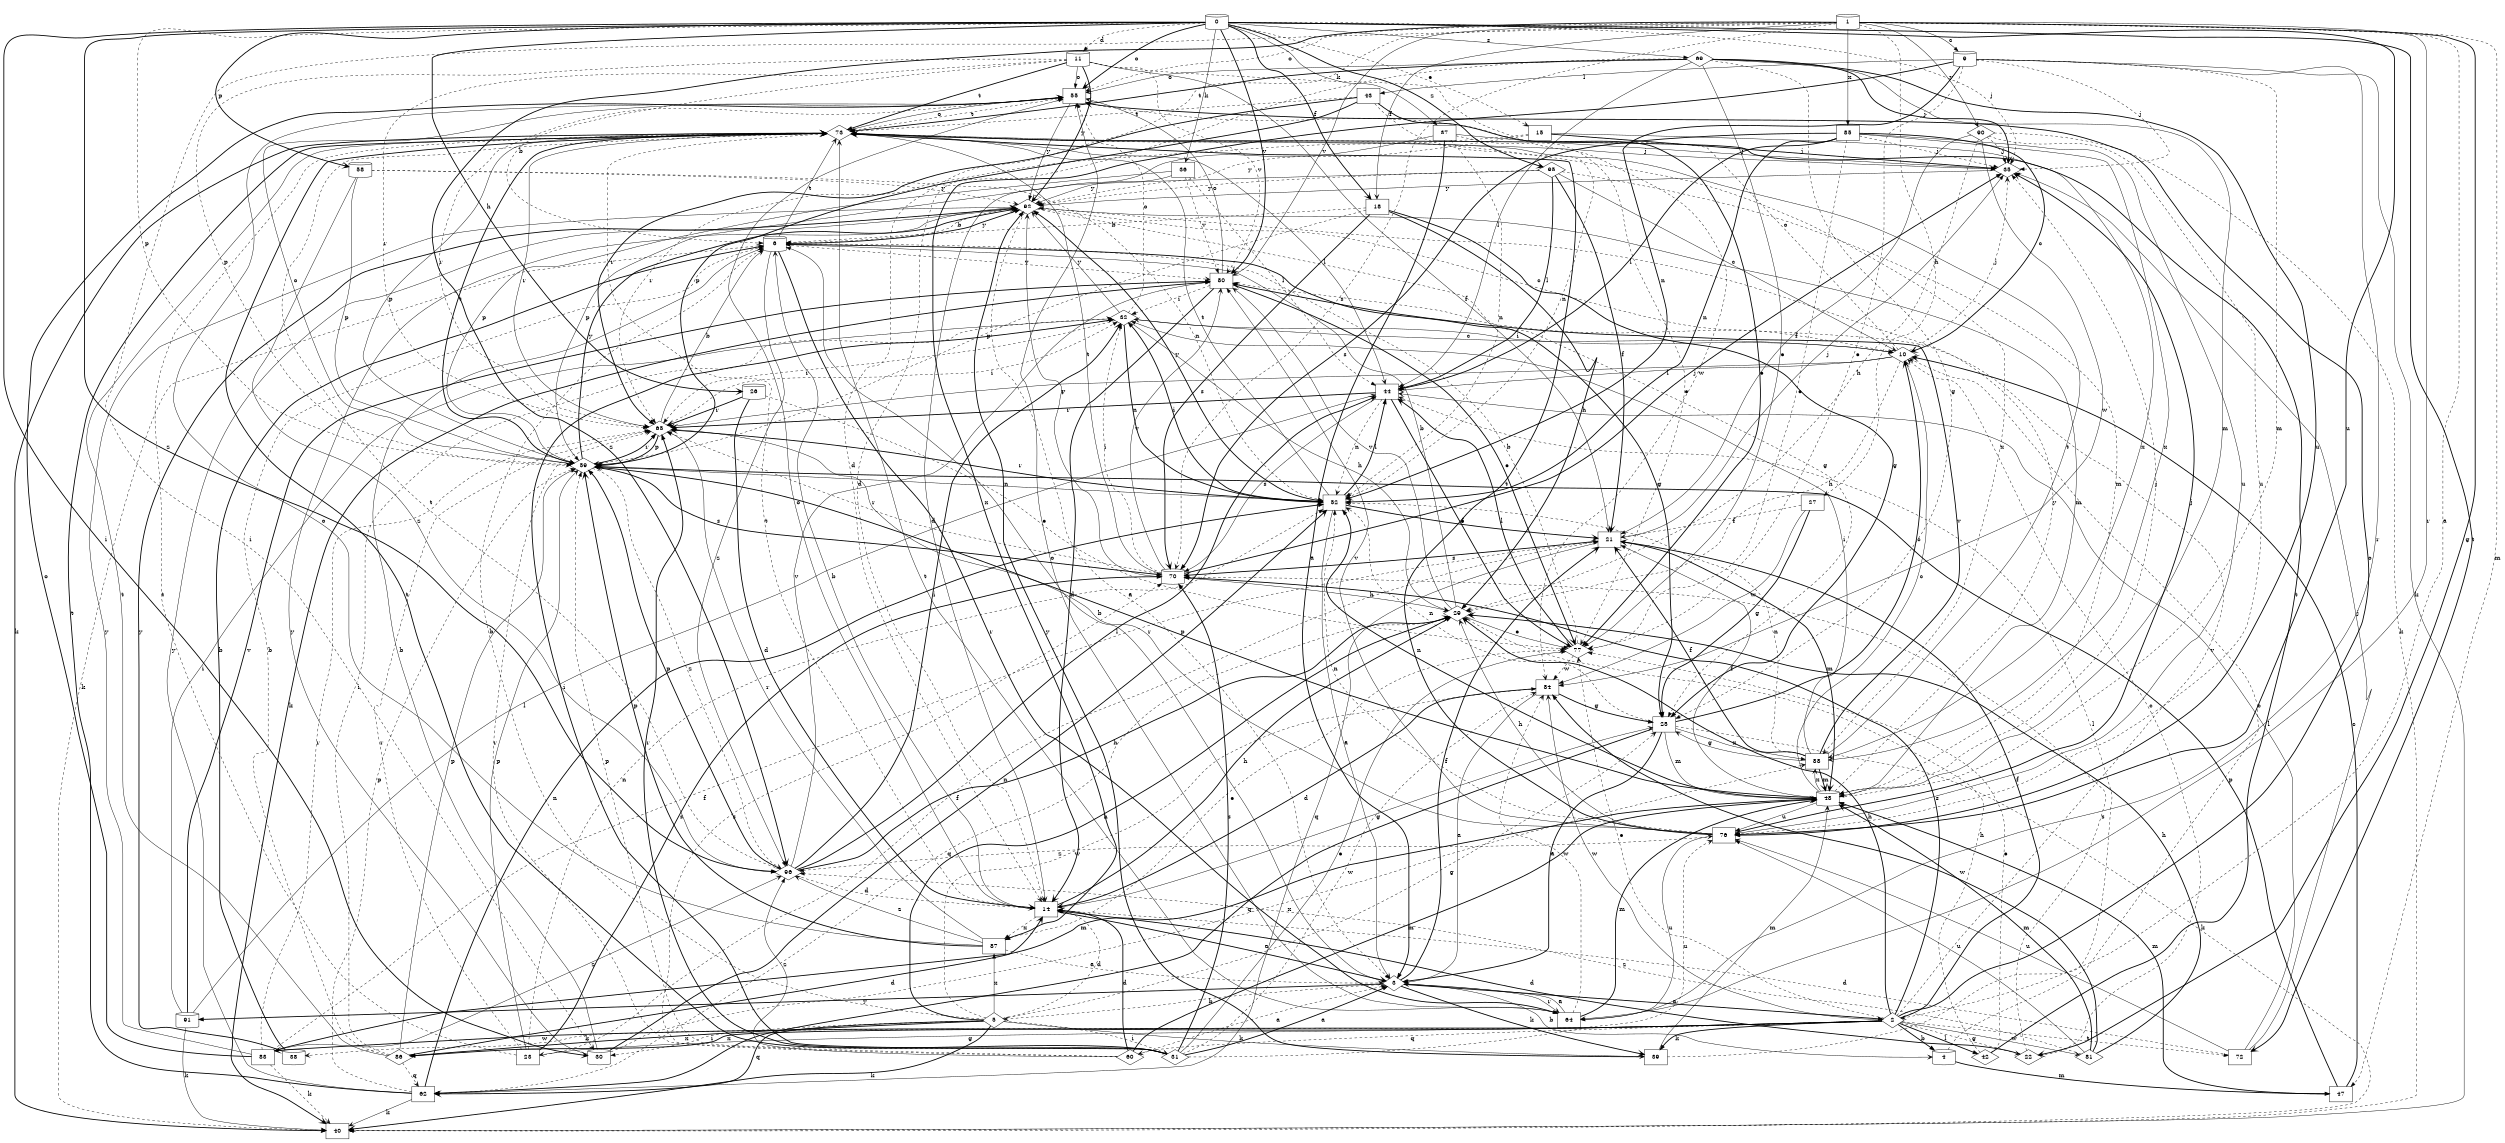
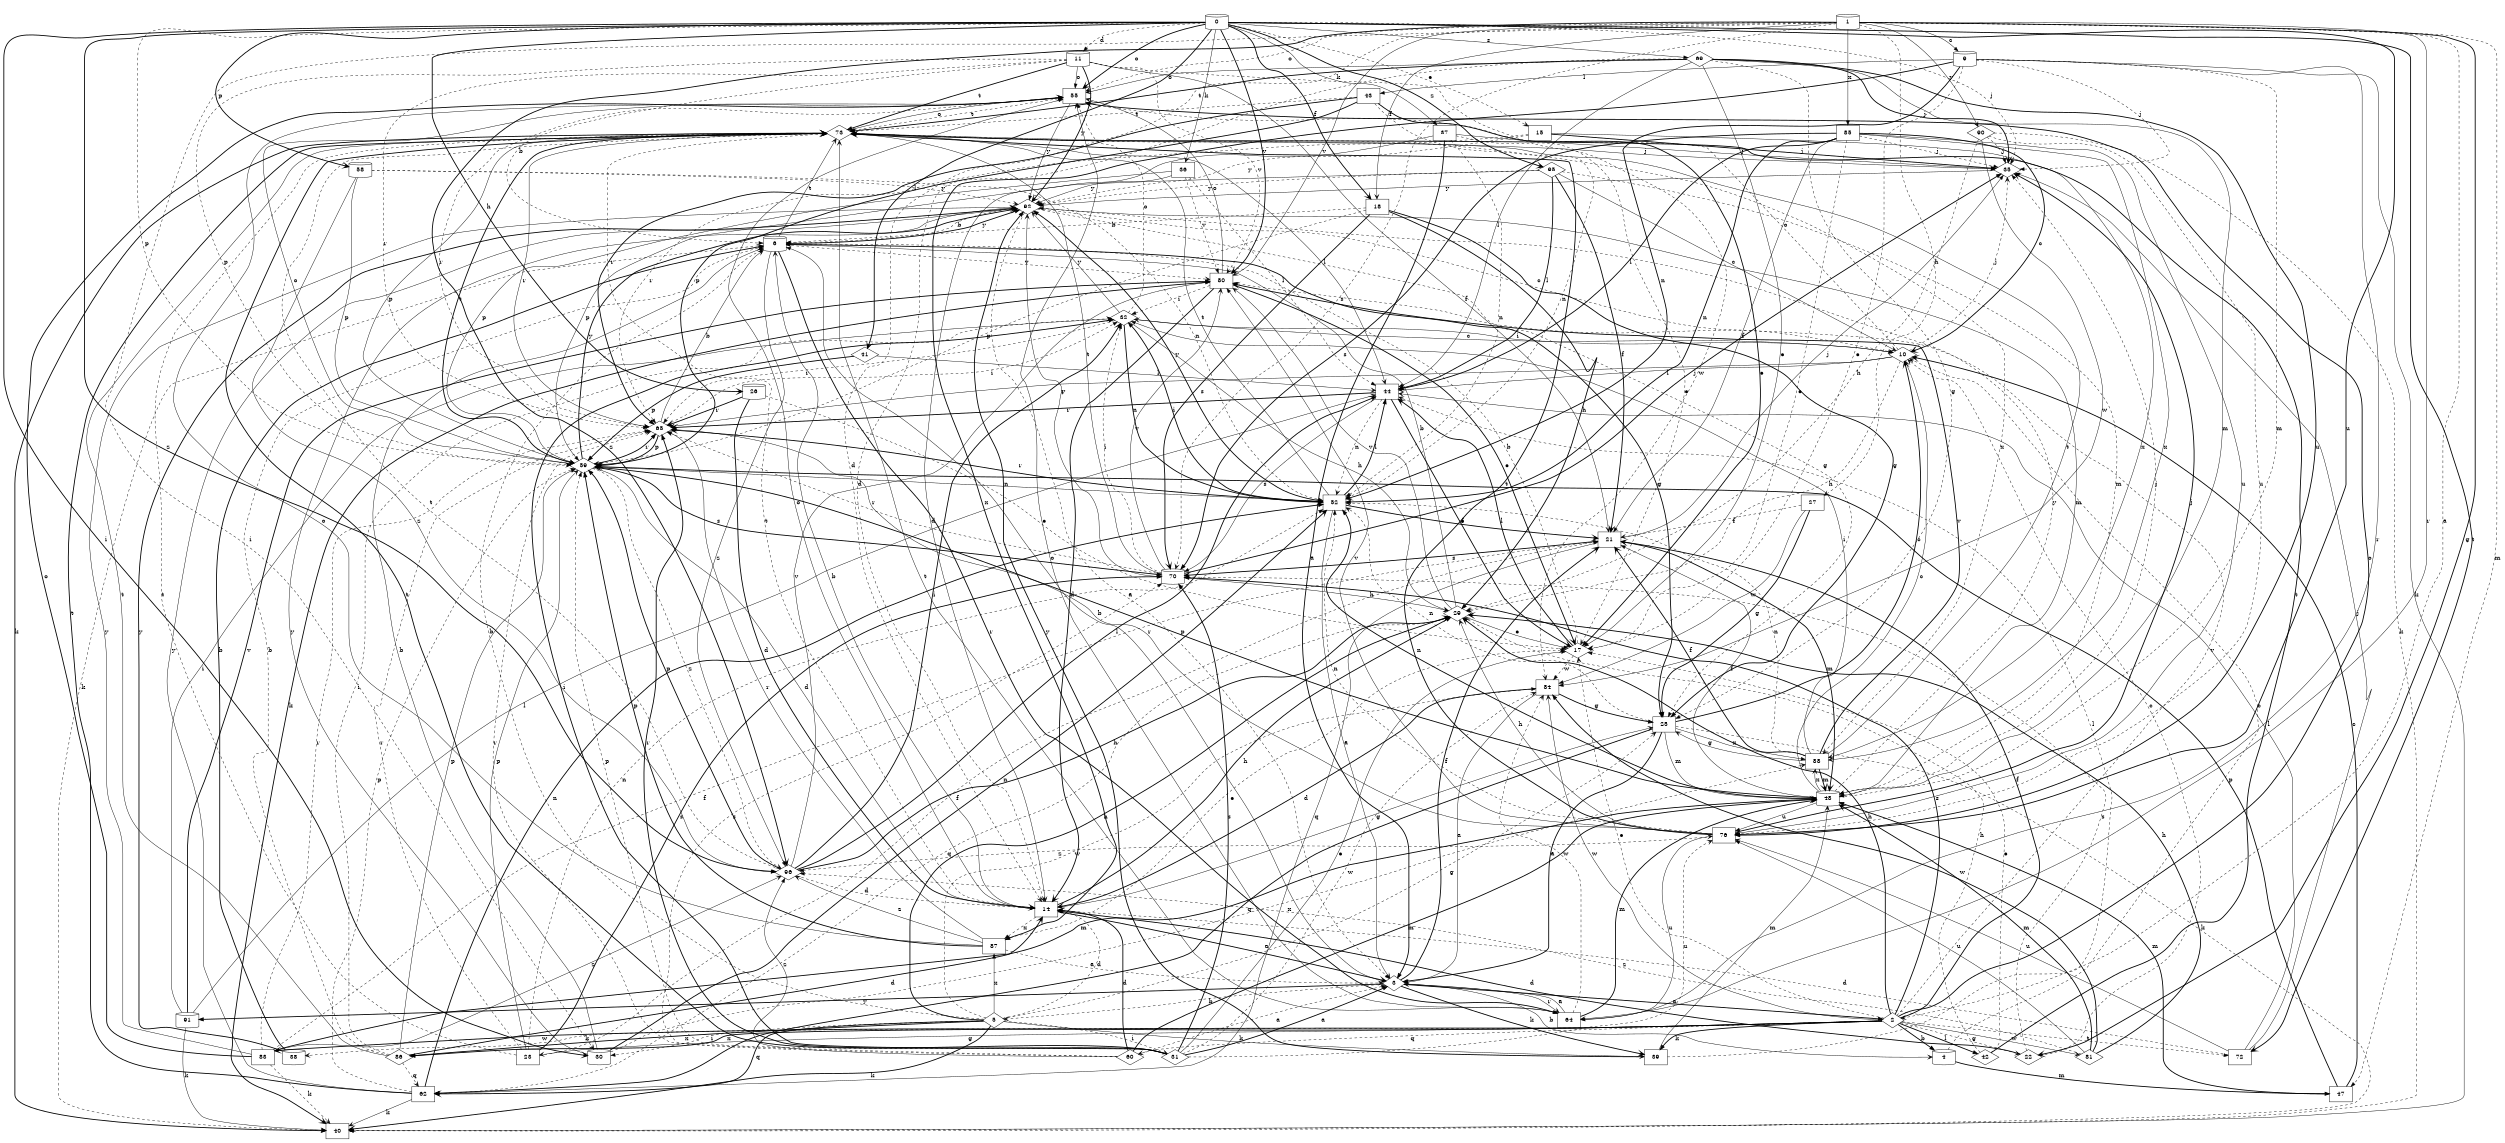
edge "90" -> "21": now "85" -> "21"
node "41": added
node "77": label "77" -> "17"
edge "59" -> "14": added, label "d"
edge "87" -> "59": arrowhead vee -> normal
